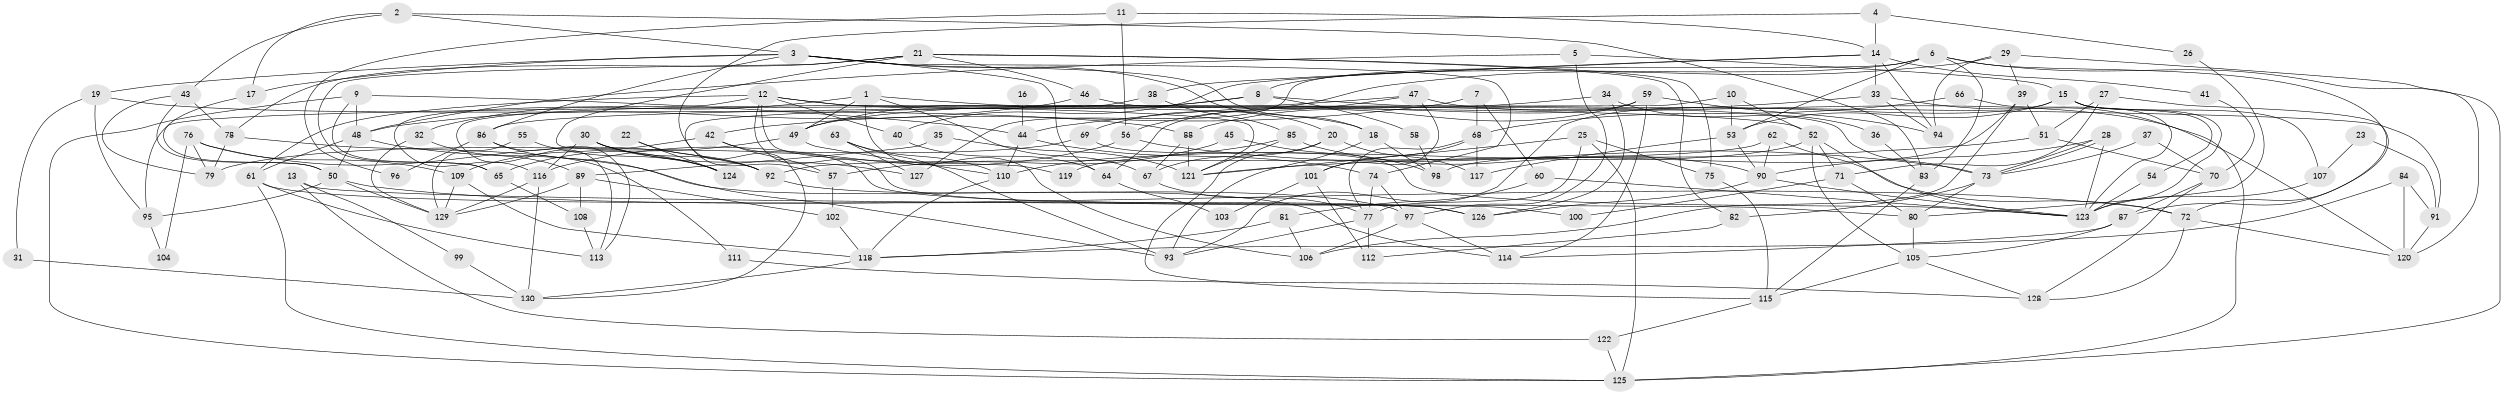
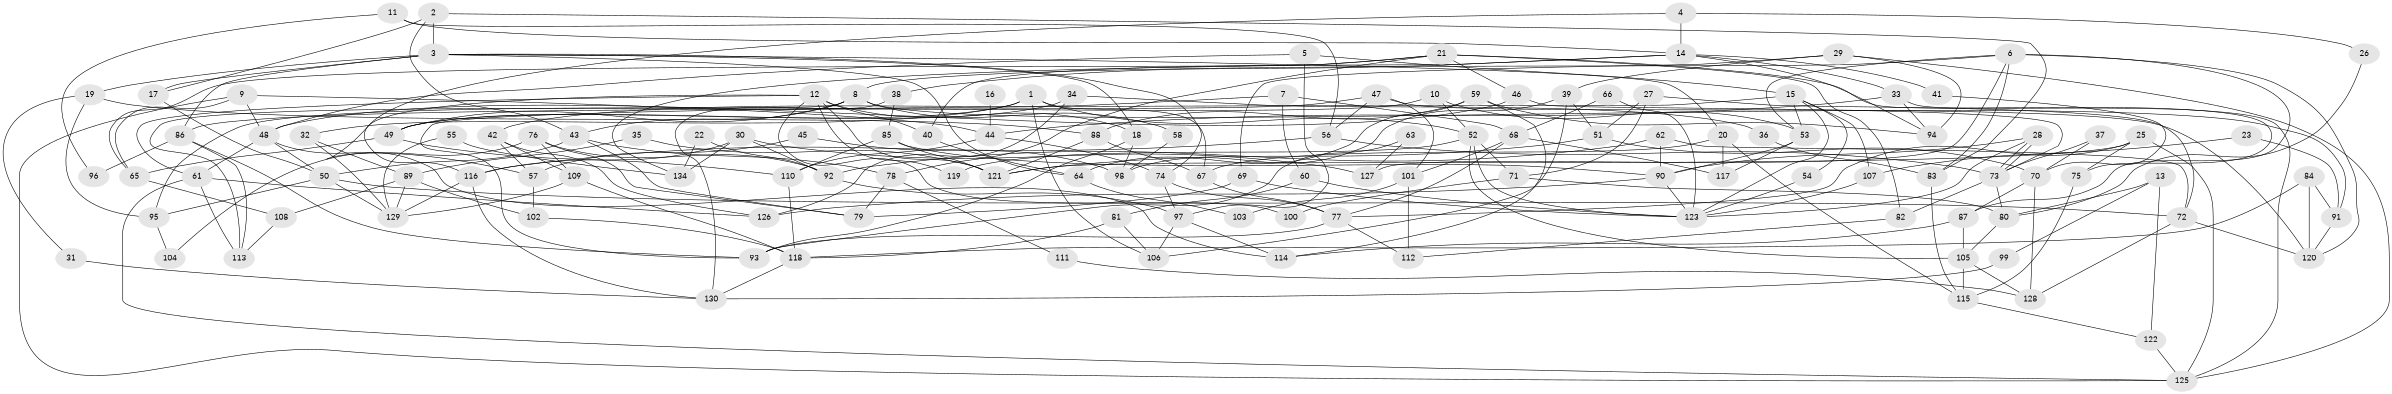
edge "8" -- "43": added
edge "63" -- "110": removed
node "124": label "124" -> "134"
